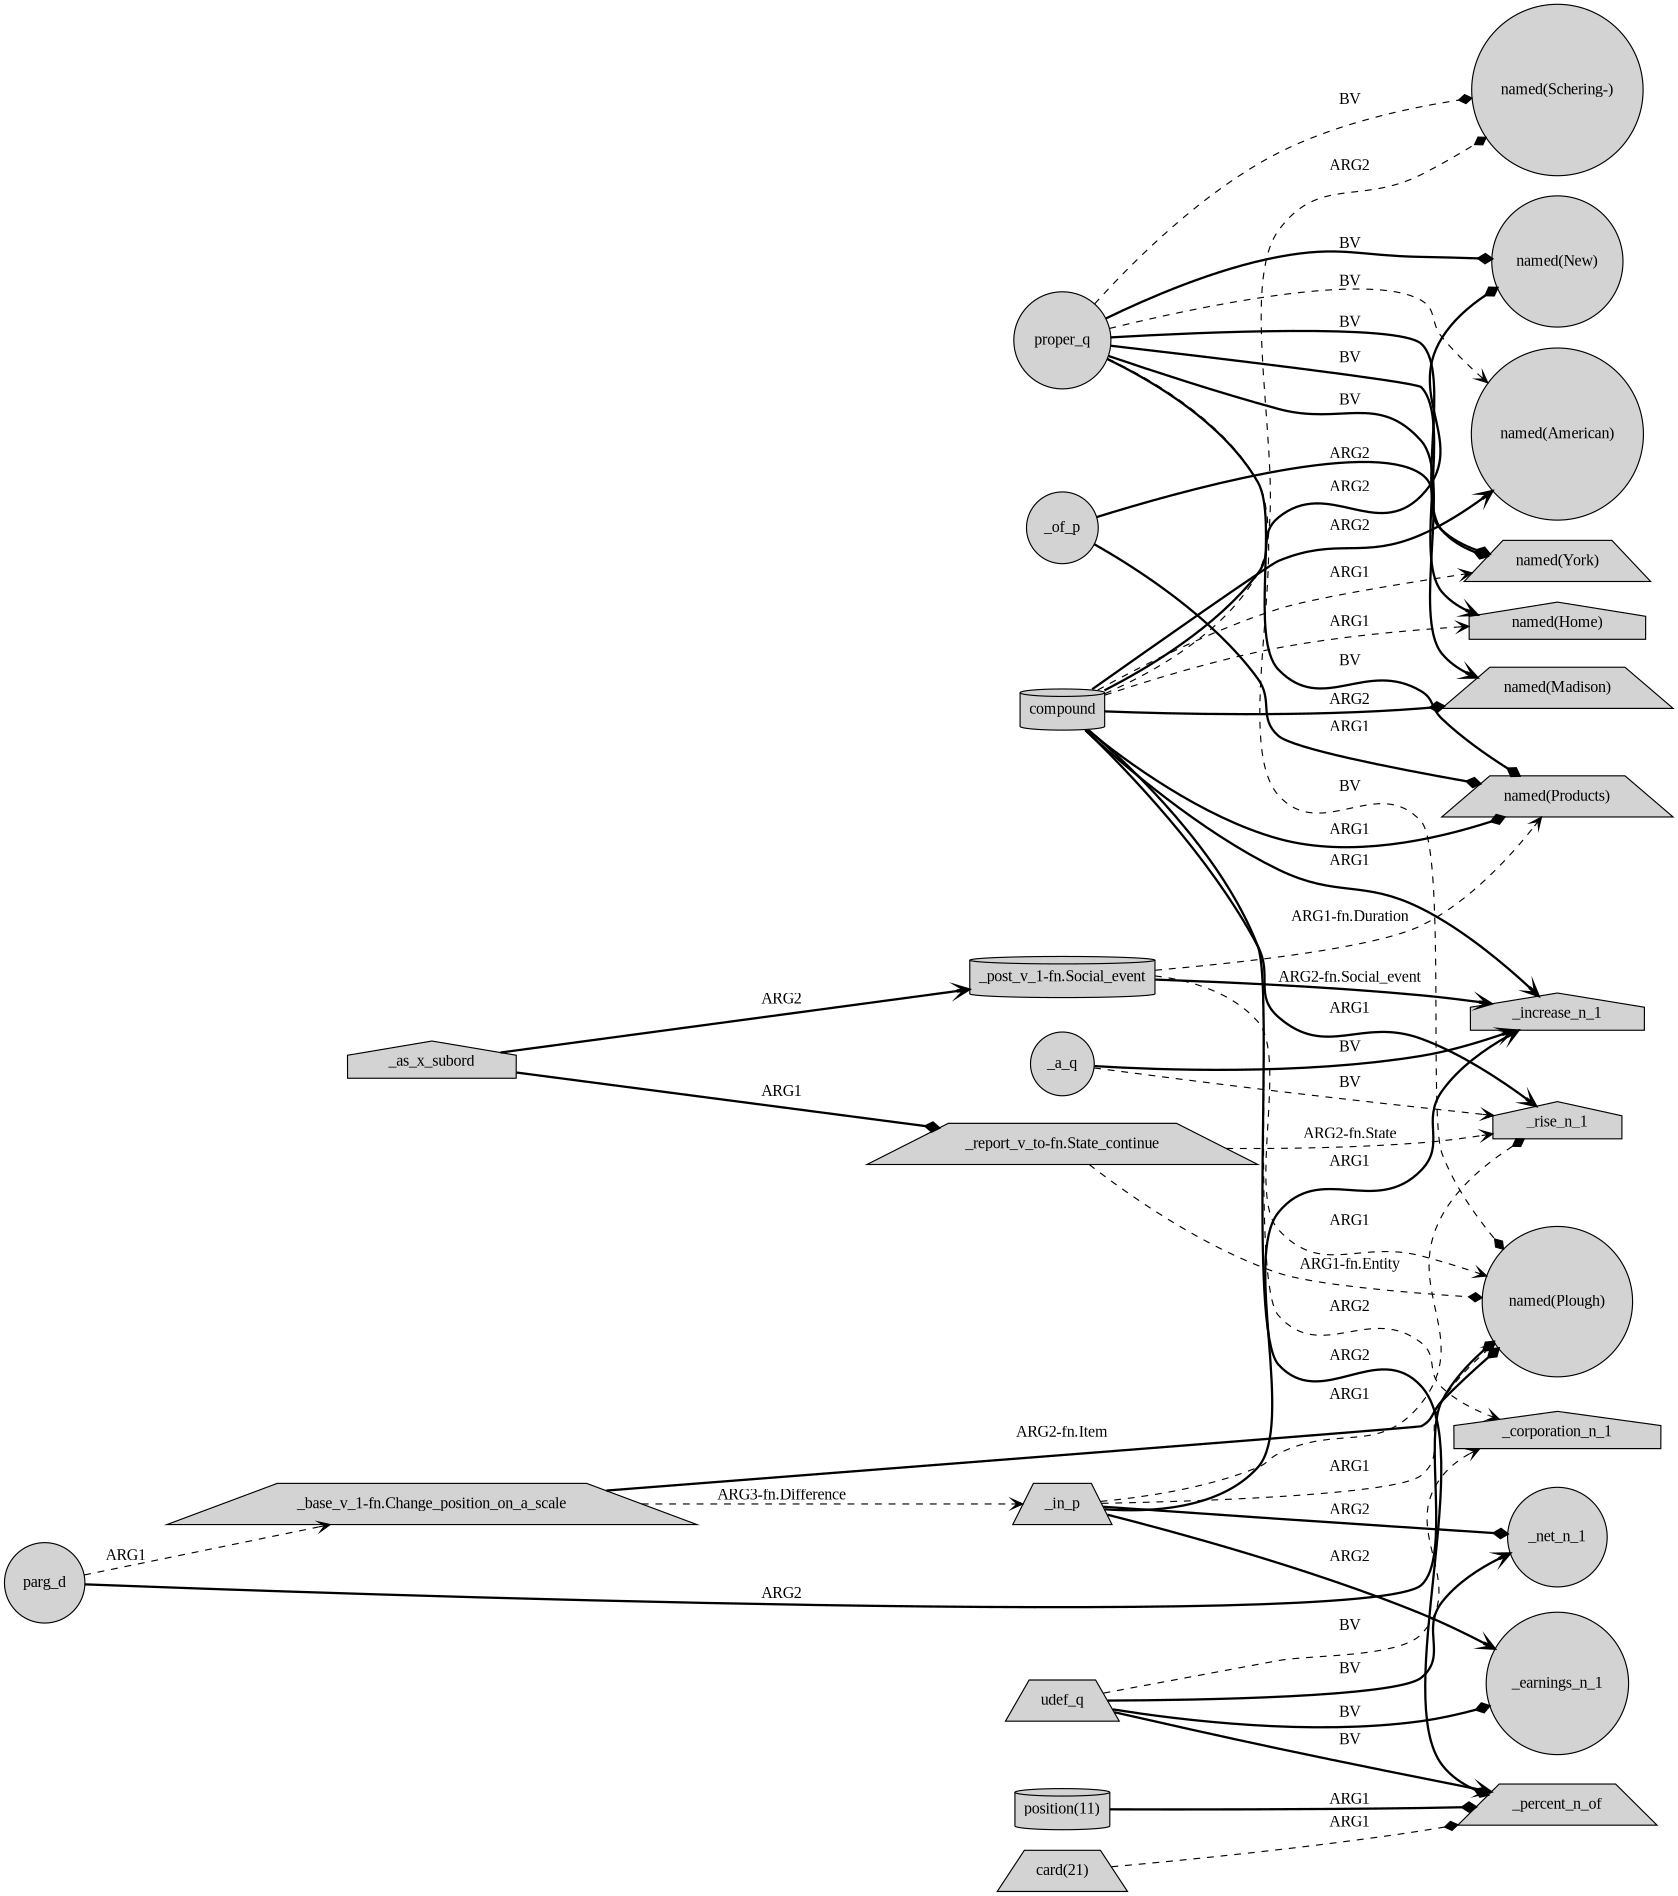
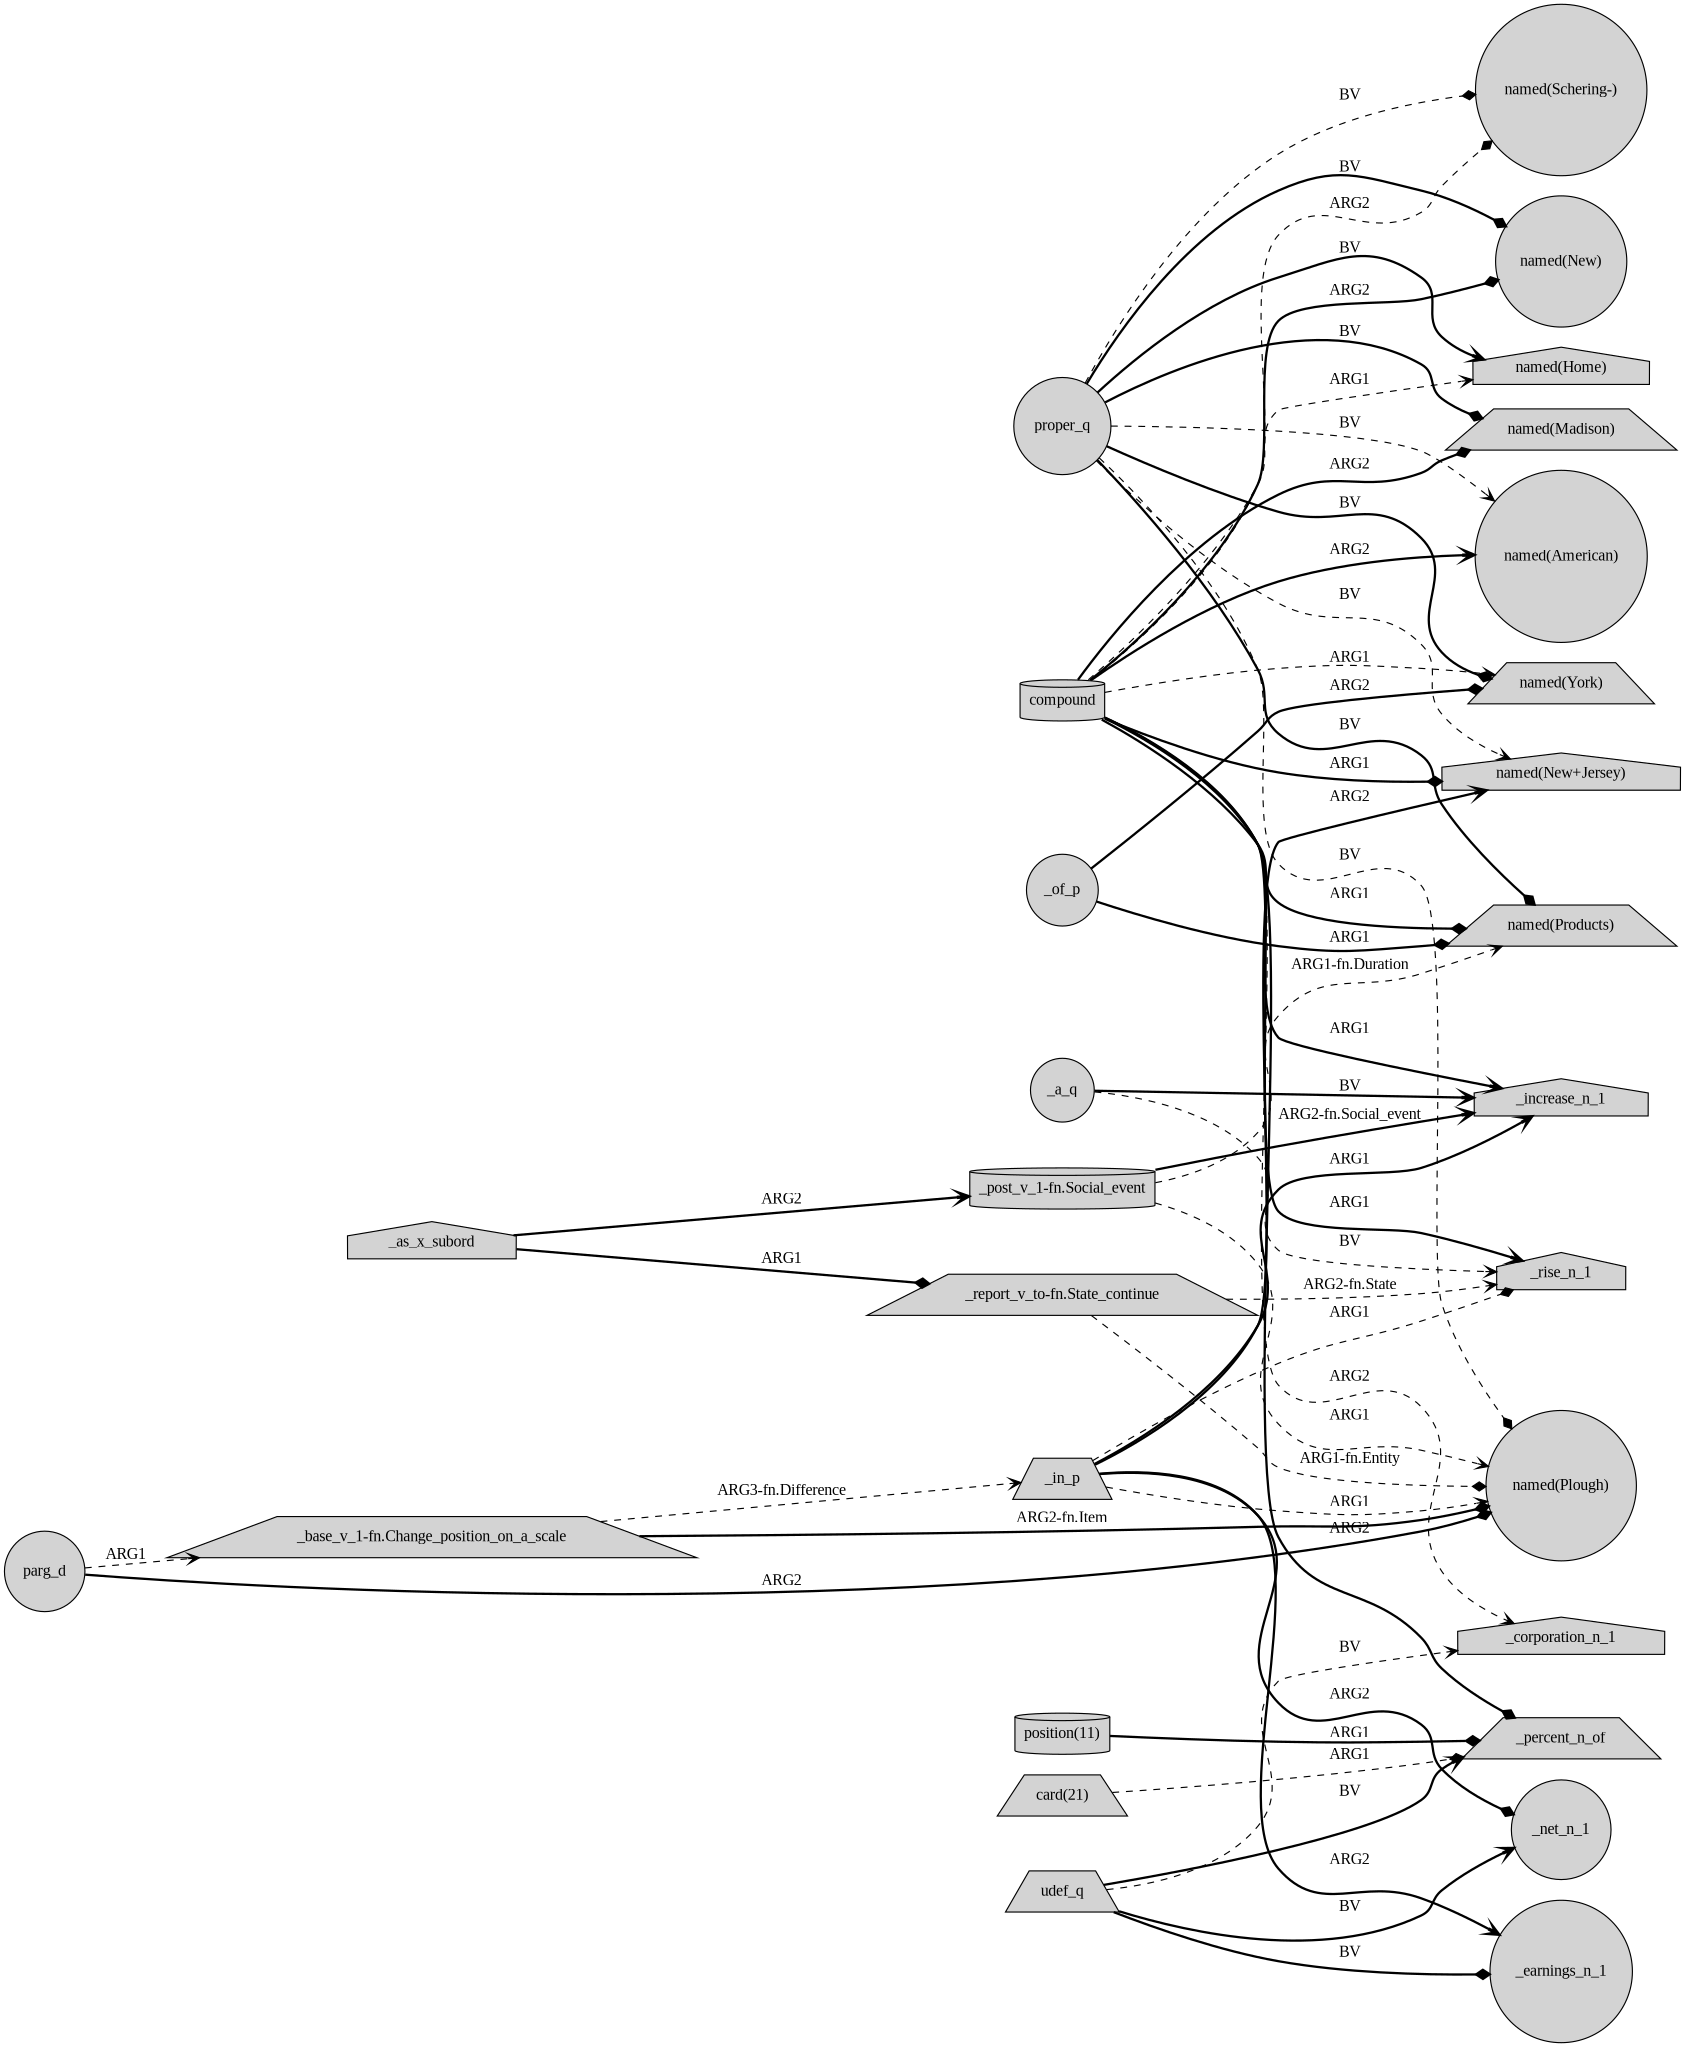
edge "proper_q" -> "named(Madison)": arrowhead vee -> diamond
node "named(New+Jersey)": added
